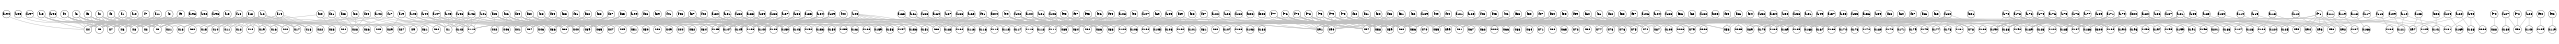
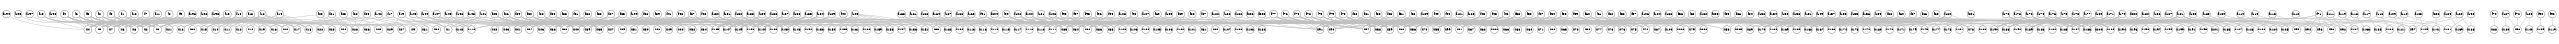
node "x135": added
node "x204": removed
